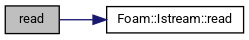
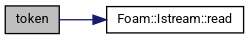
node "read": label "read" -> "token"
